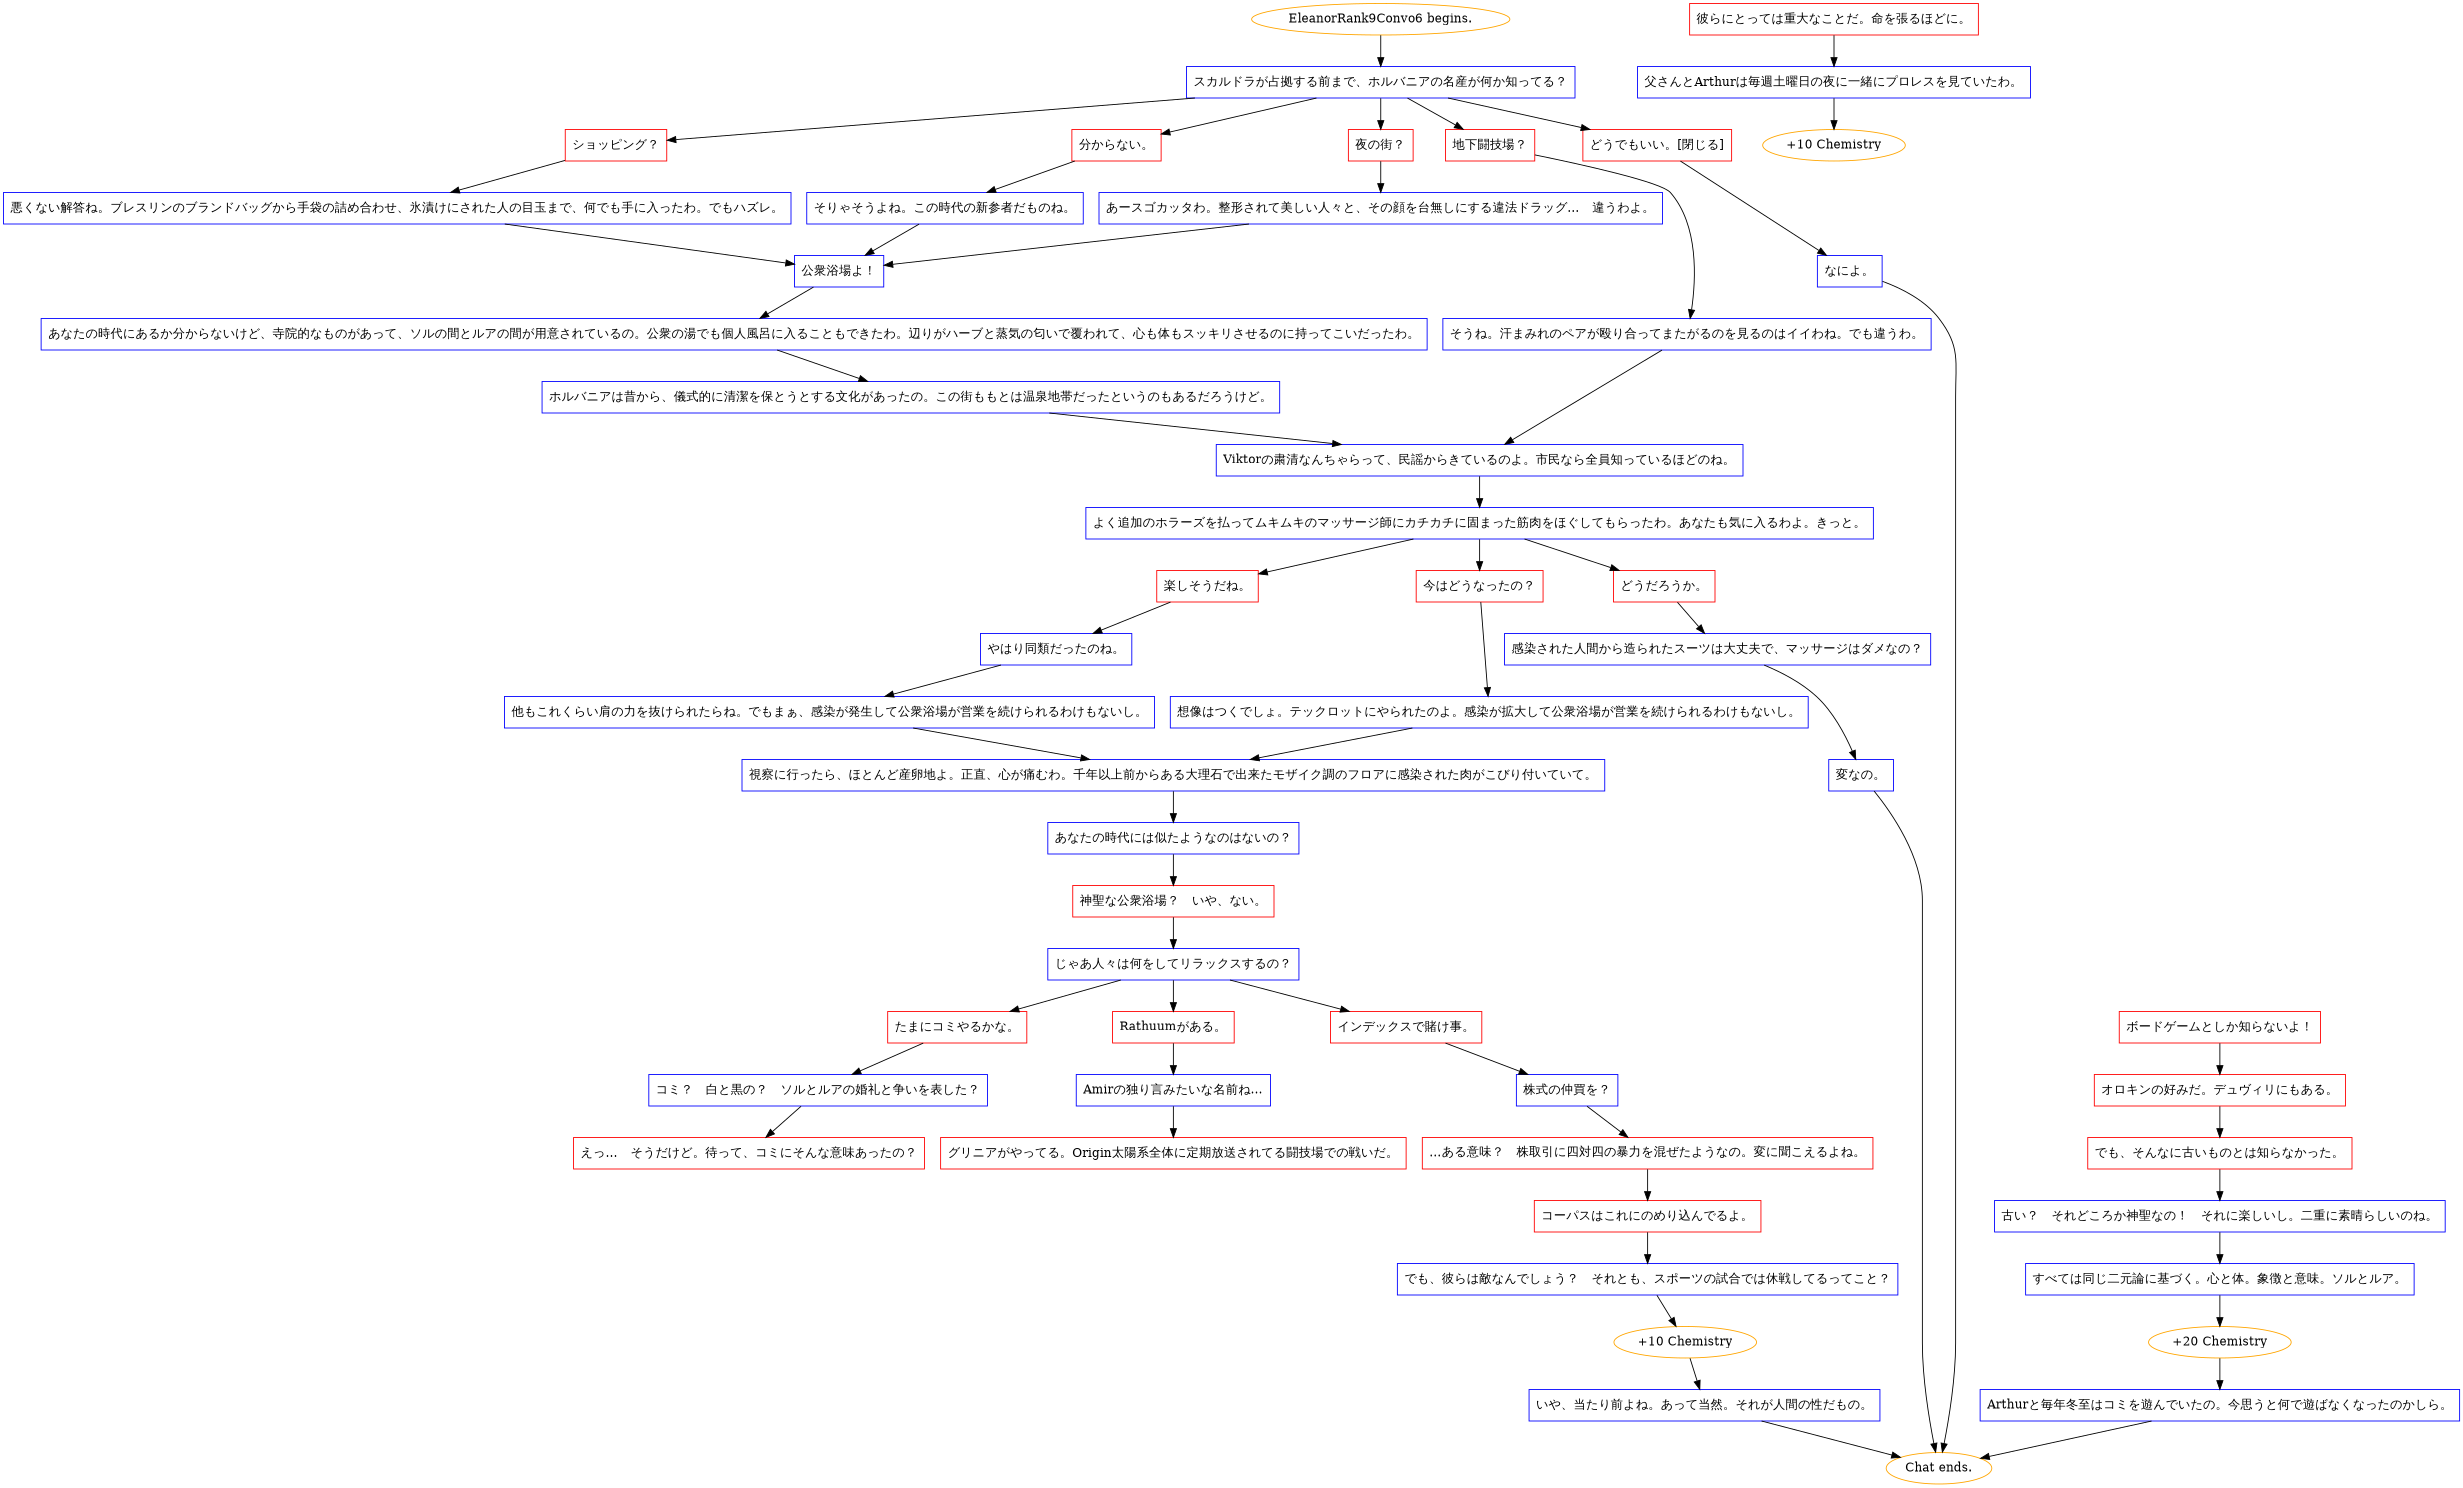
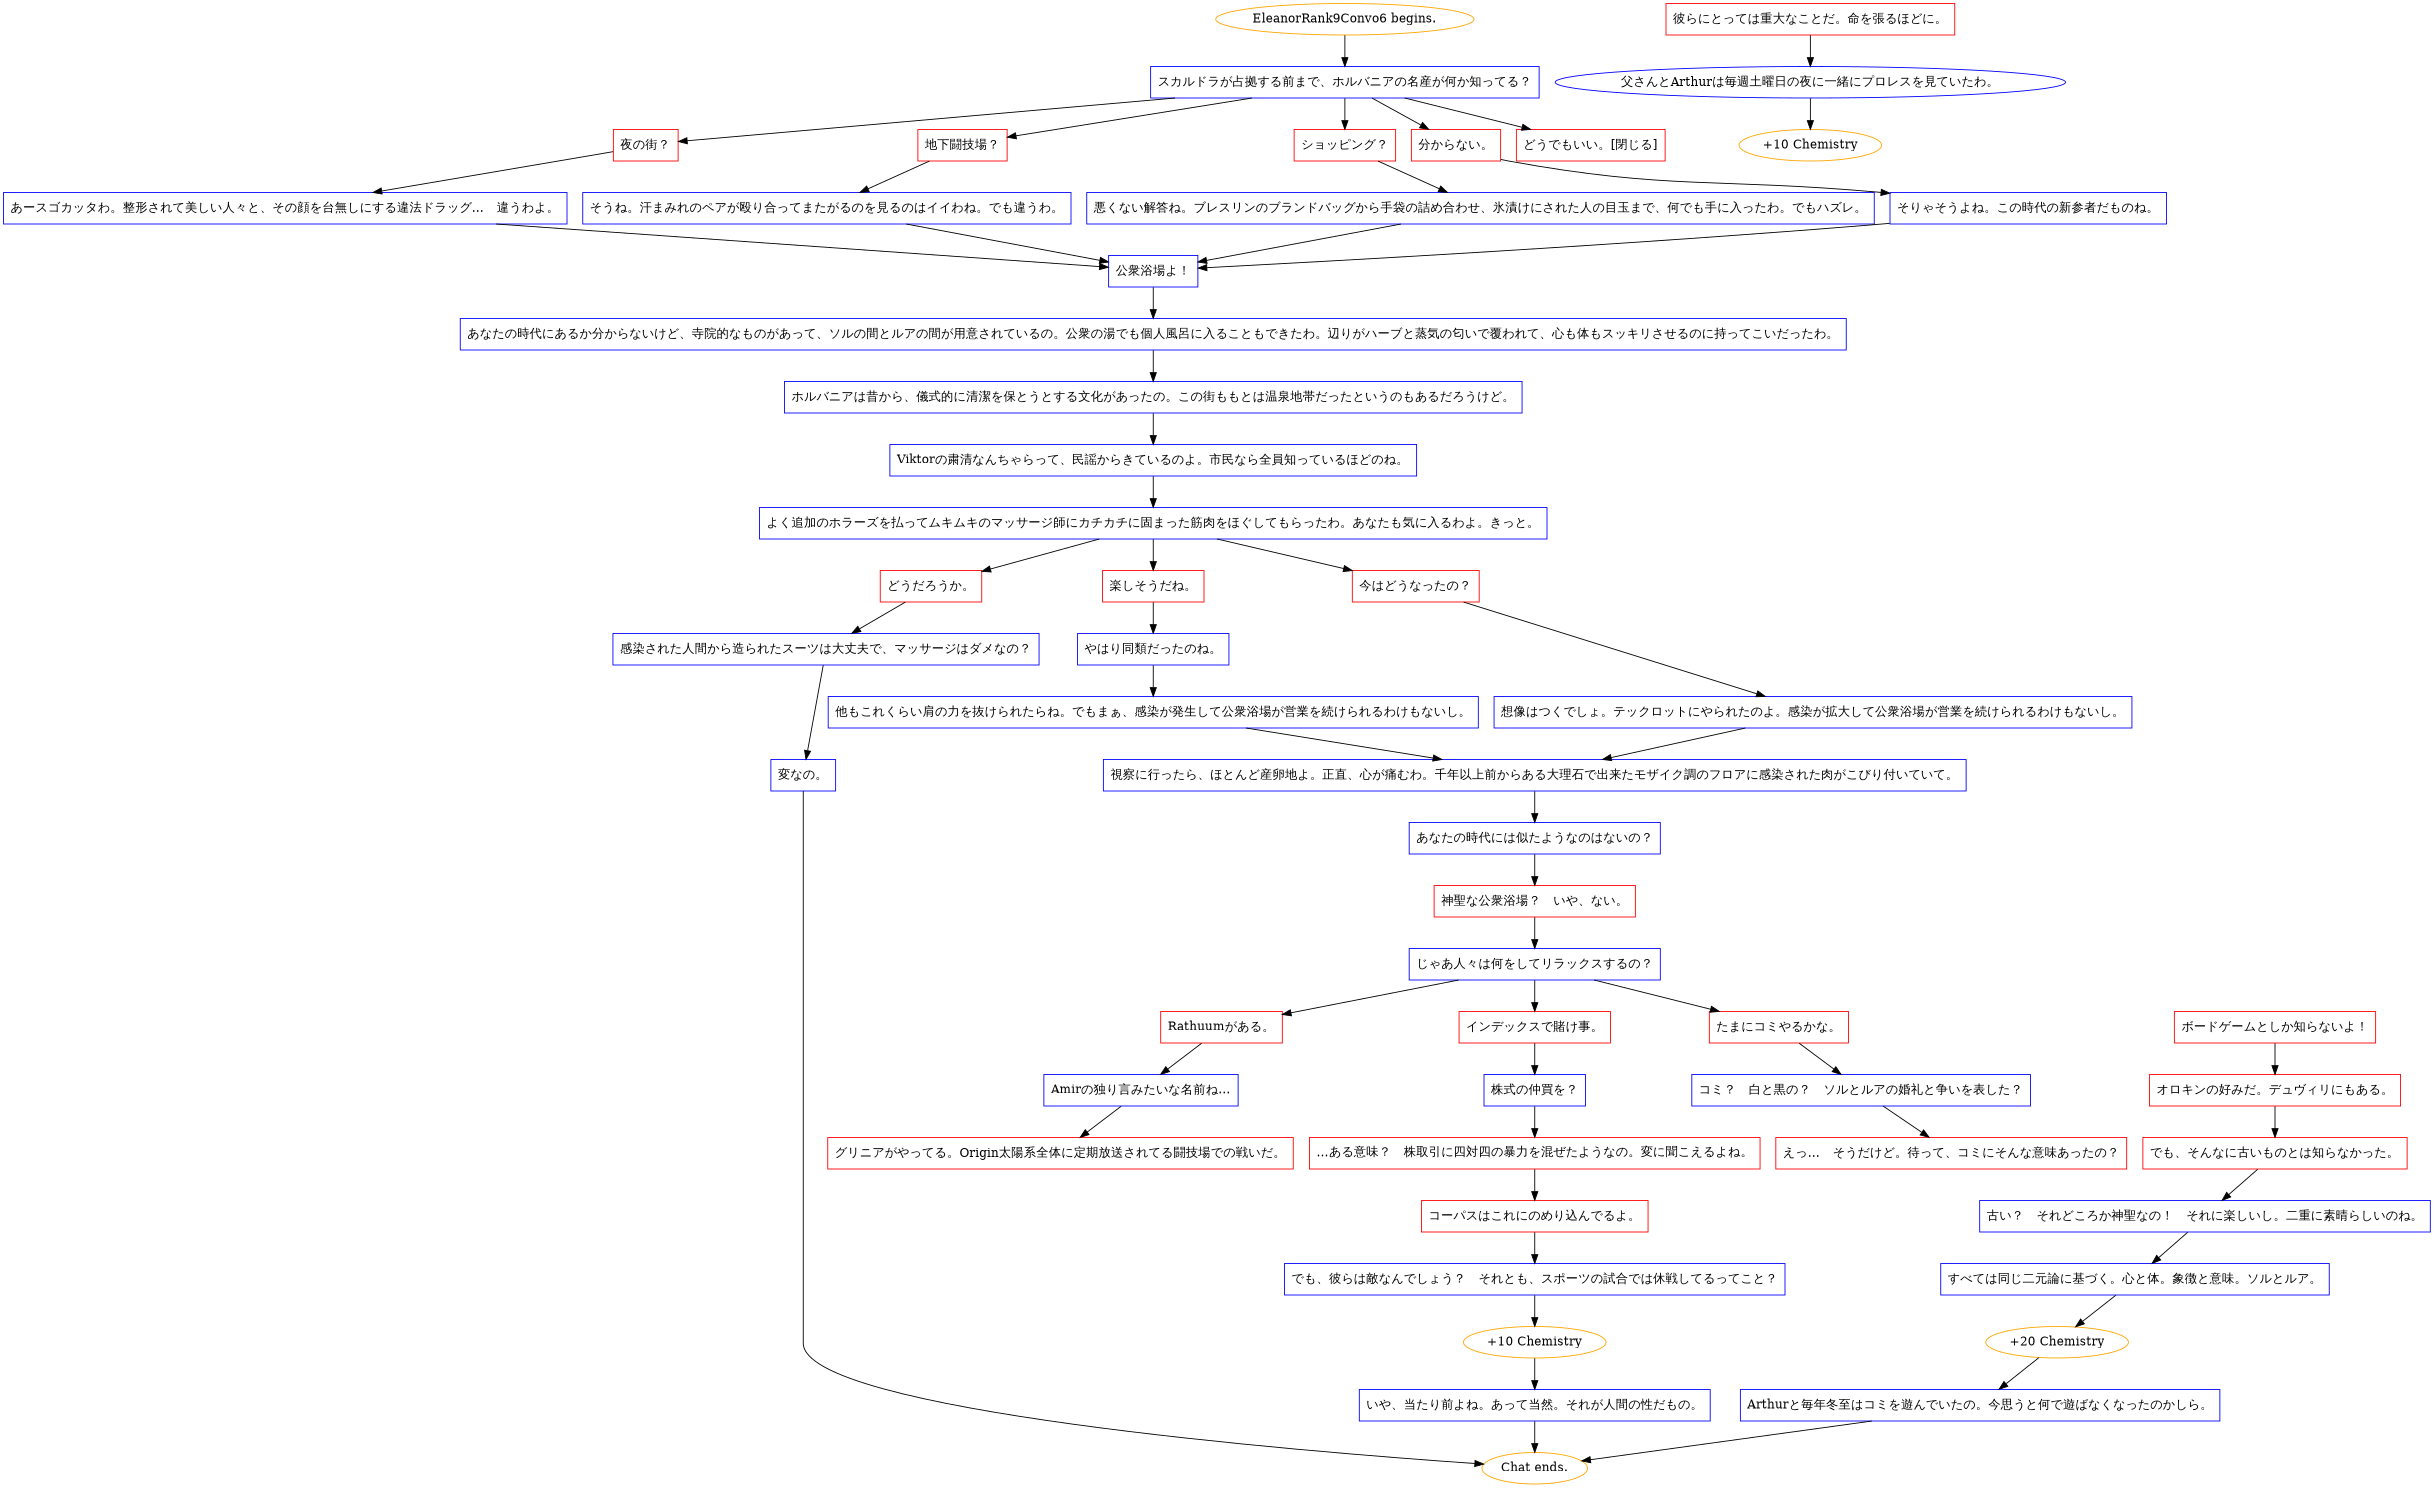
node "父さんとArthurは毎週土曜日の夜に一緒にプロレスを見ていたわ。": shape box -> ellipse
node "なによ。": removed
edge "そうね。汗まみれのペアが殴り合ってまたがるのを見るのはイイわね。でも違うわ。" -> "Viktorの粛清なんちゃらって、民謡からきているのよ。市民なら全員知っているほどのね。": now "そうね。汗まみれのペアが殴り合ってまたがるのを見るのはイイわね。でも違うわ。" -> "公衆浴場よ！"
